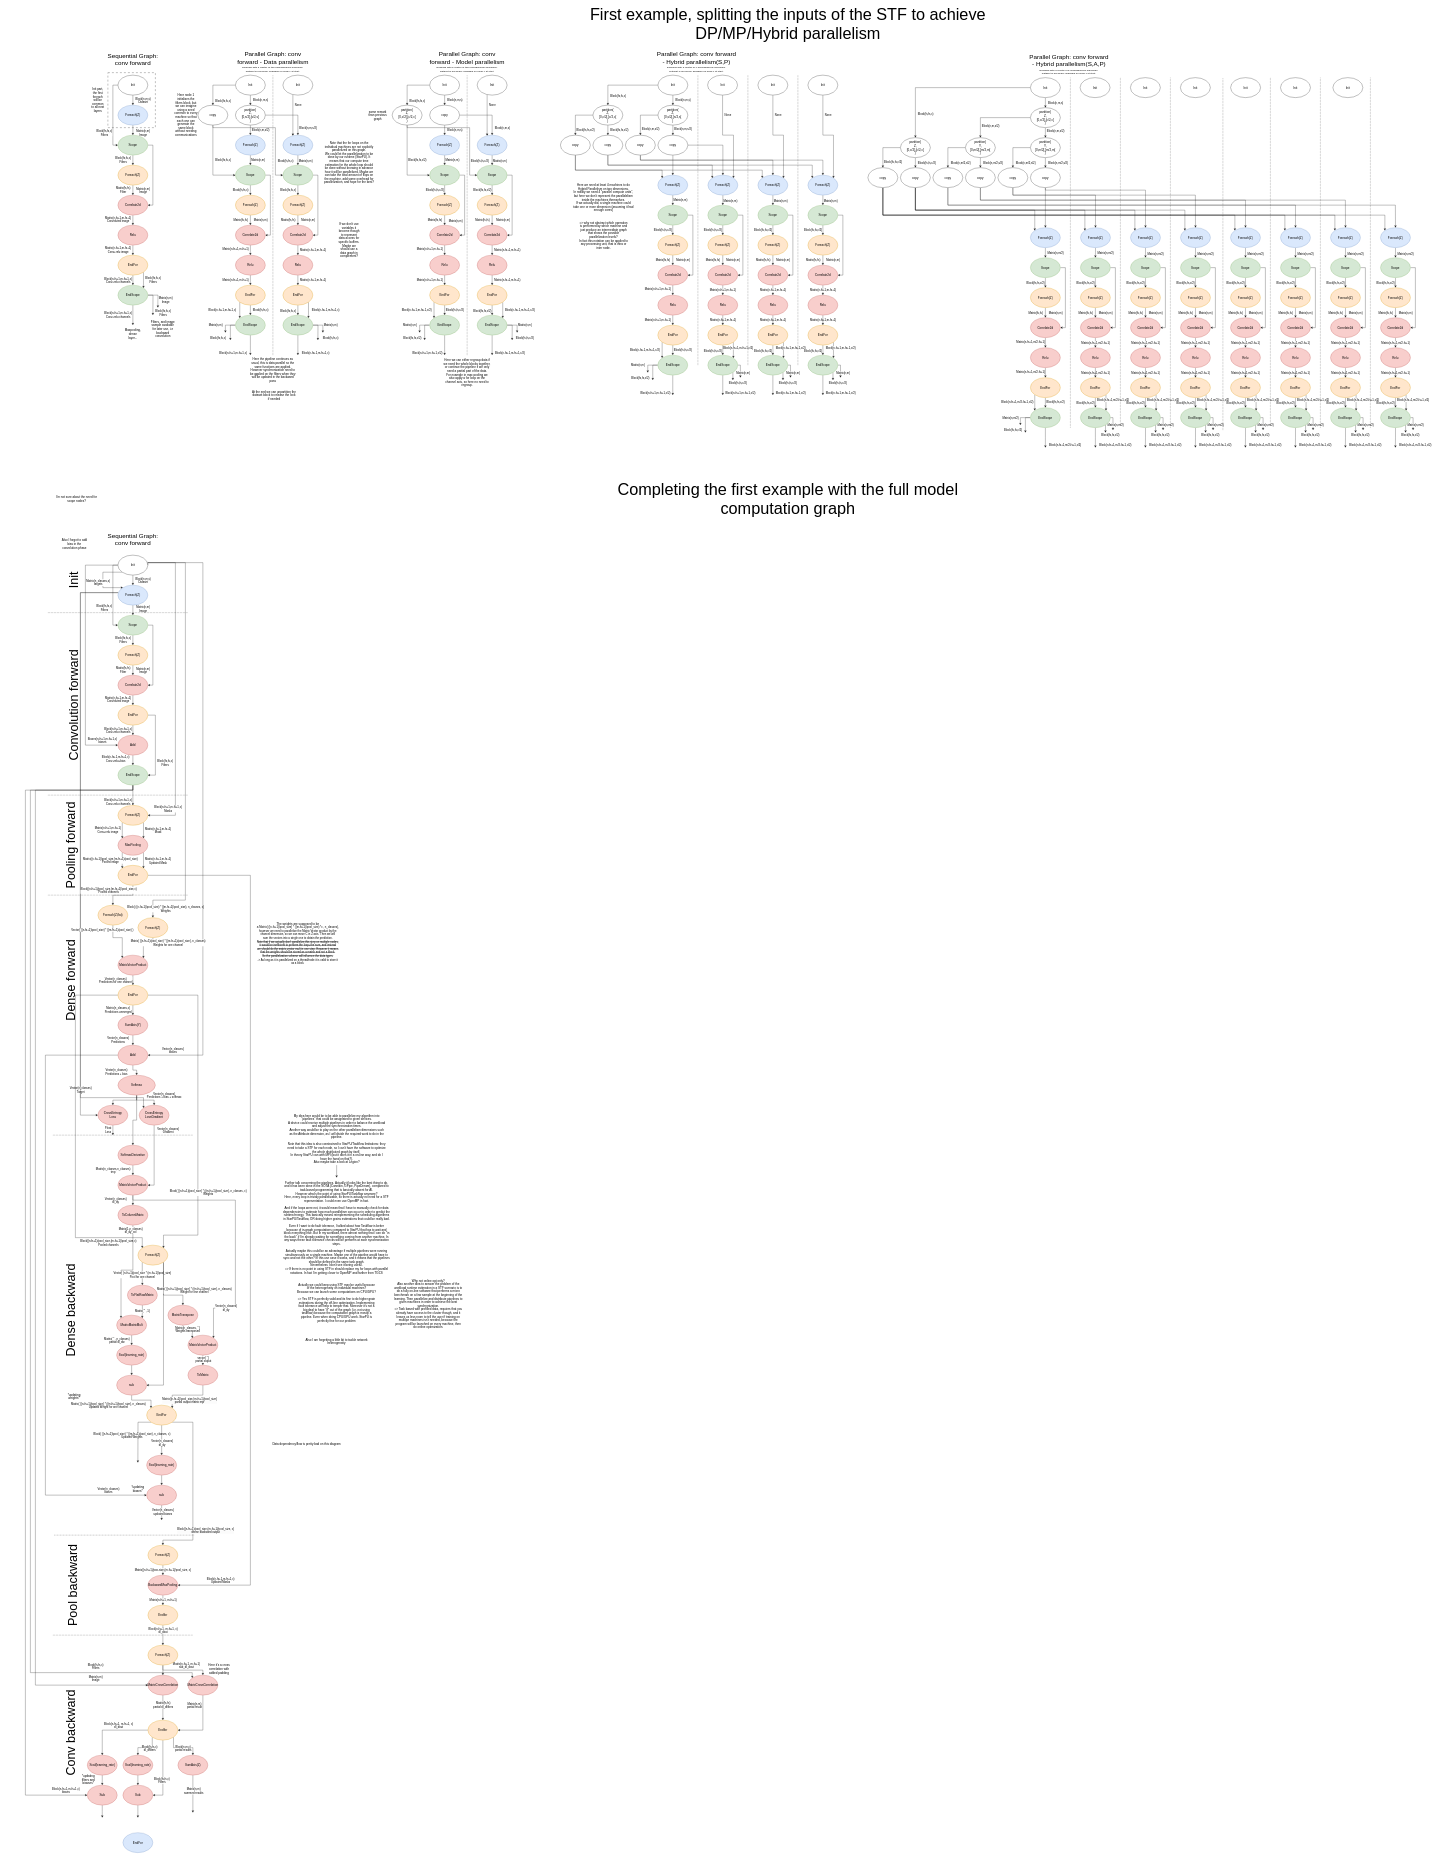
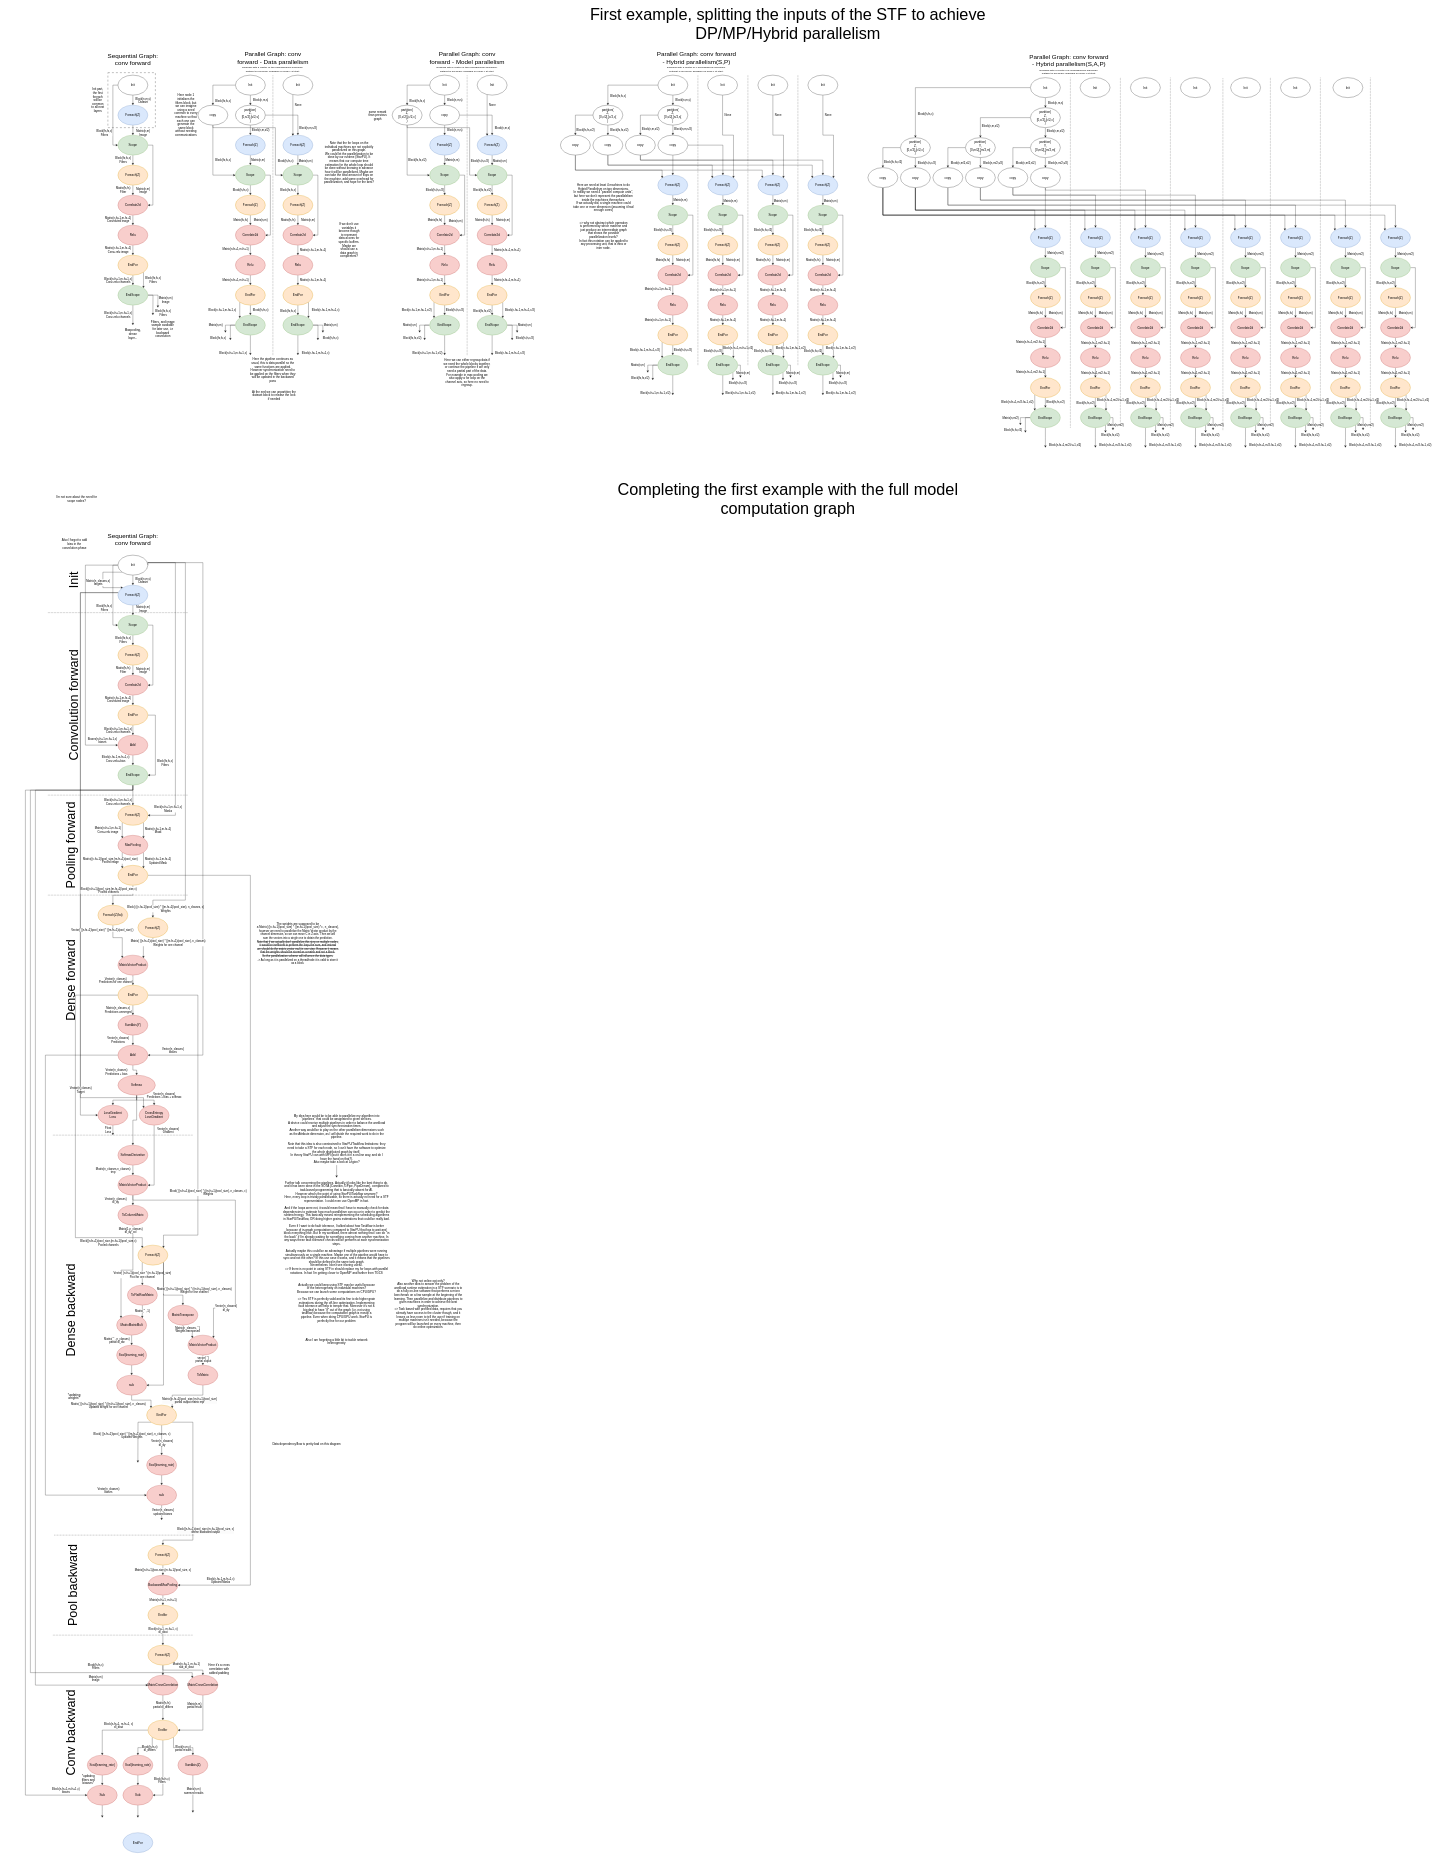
node "CrossEntropy Loss": label "CrossEntropy Loss" -> "LossGradient Loss"
node "*updating biases*": removed
